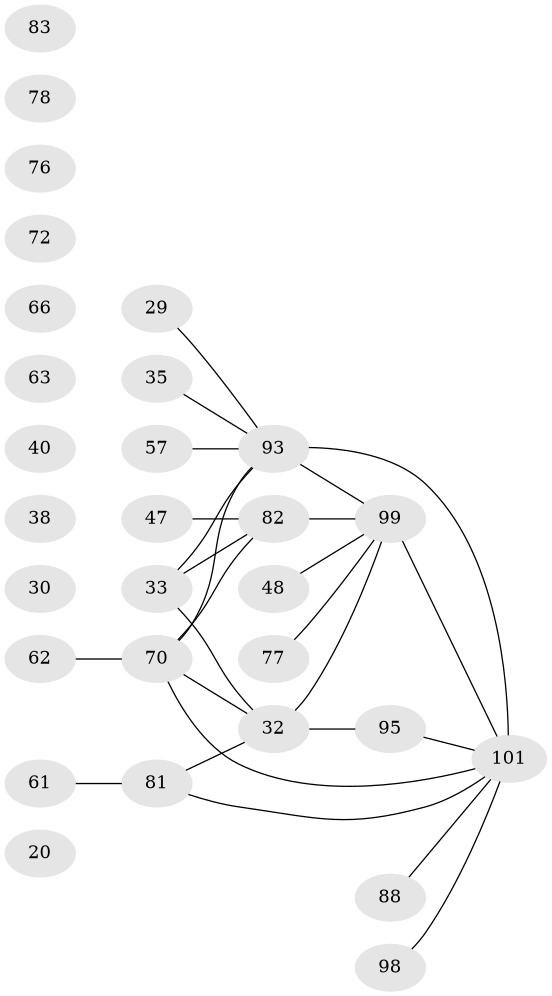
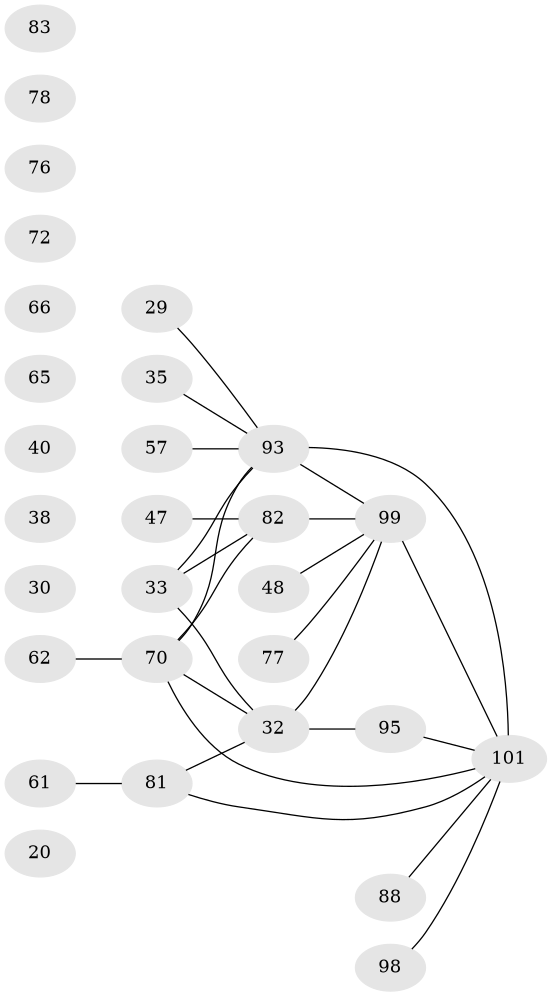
node "63": label "63" -> "65"
